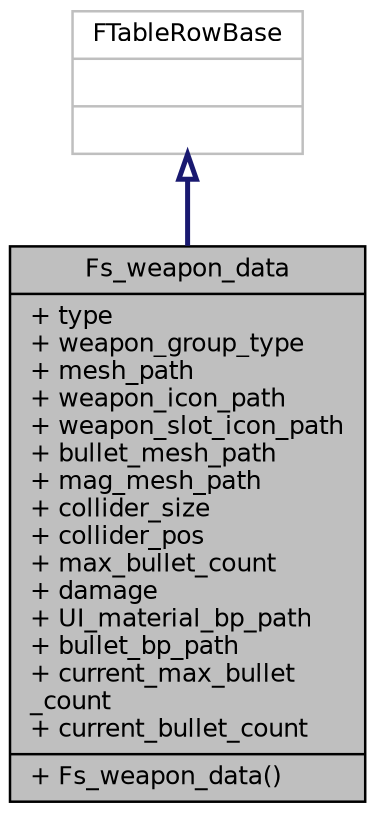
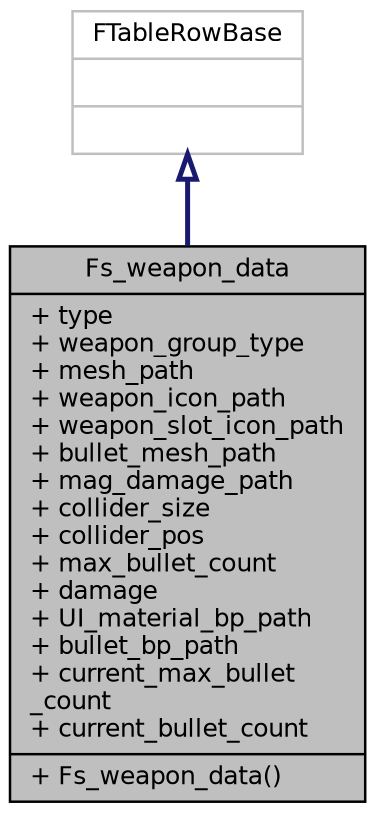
node "Fs_weapon_data": text "+ mag_mesh_path" -> "+ mag_damage_path"
